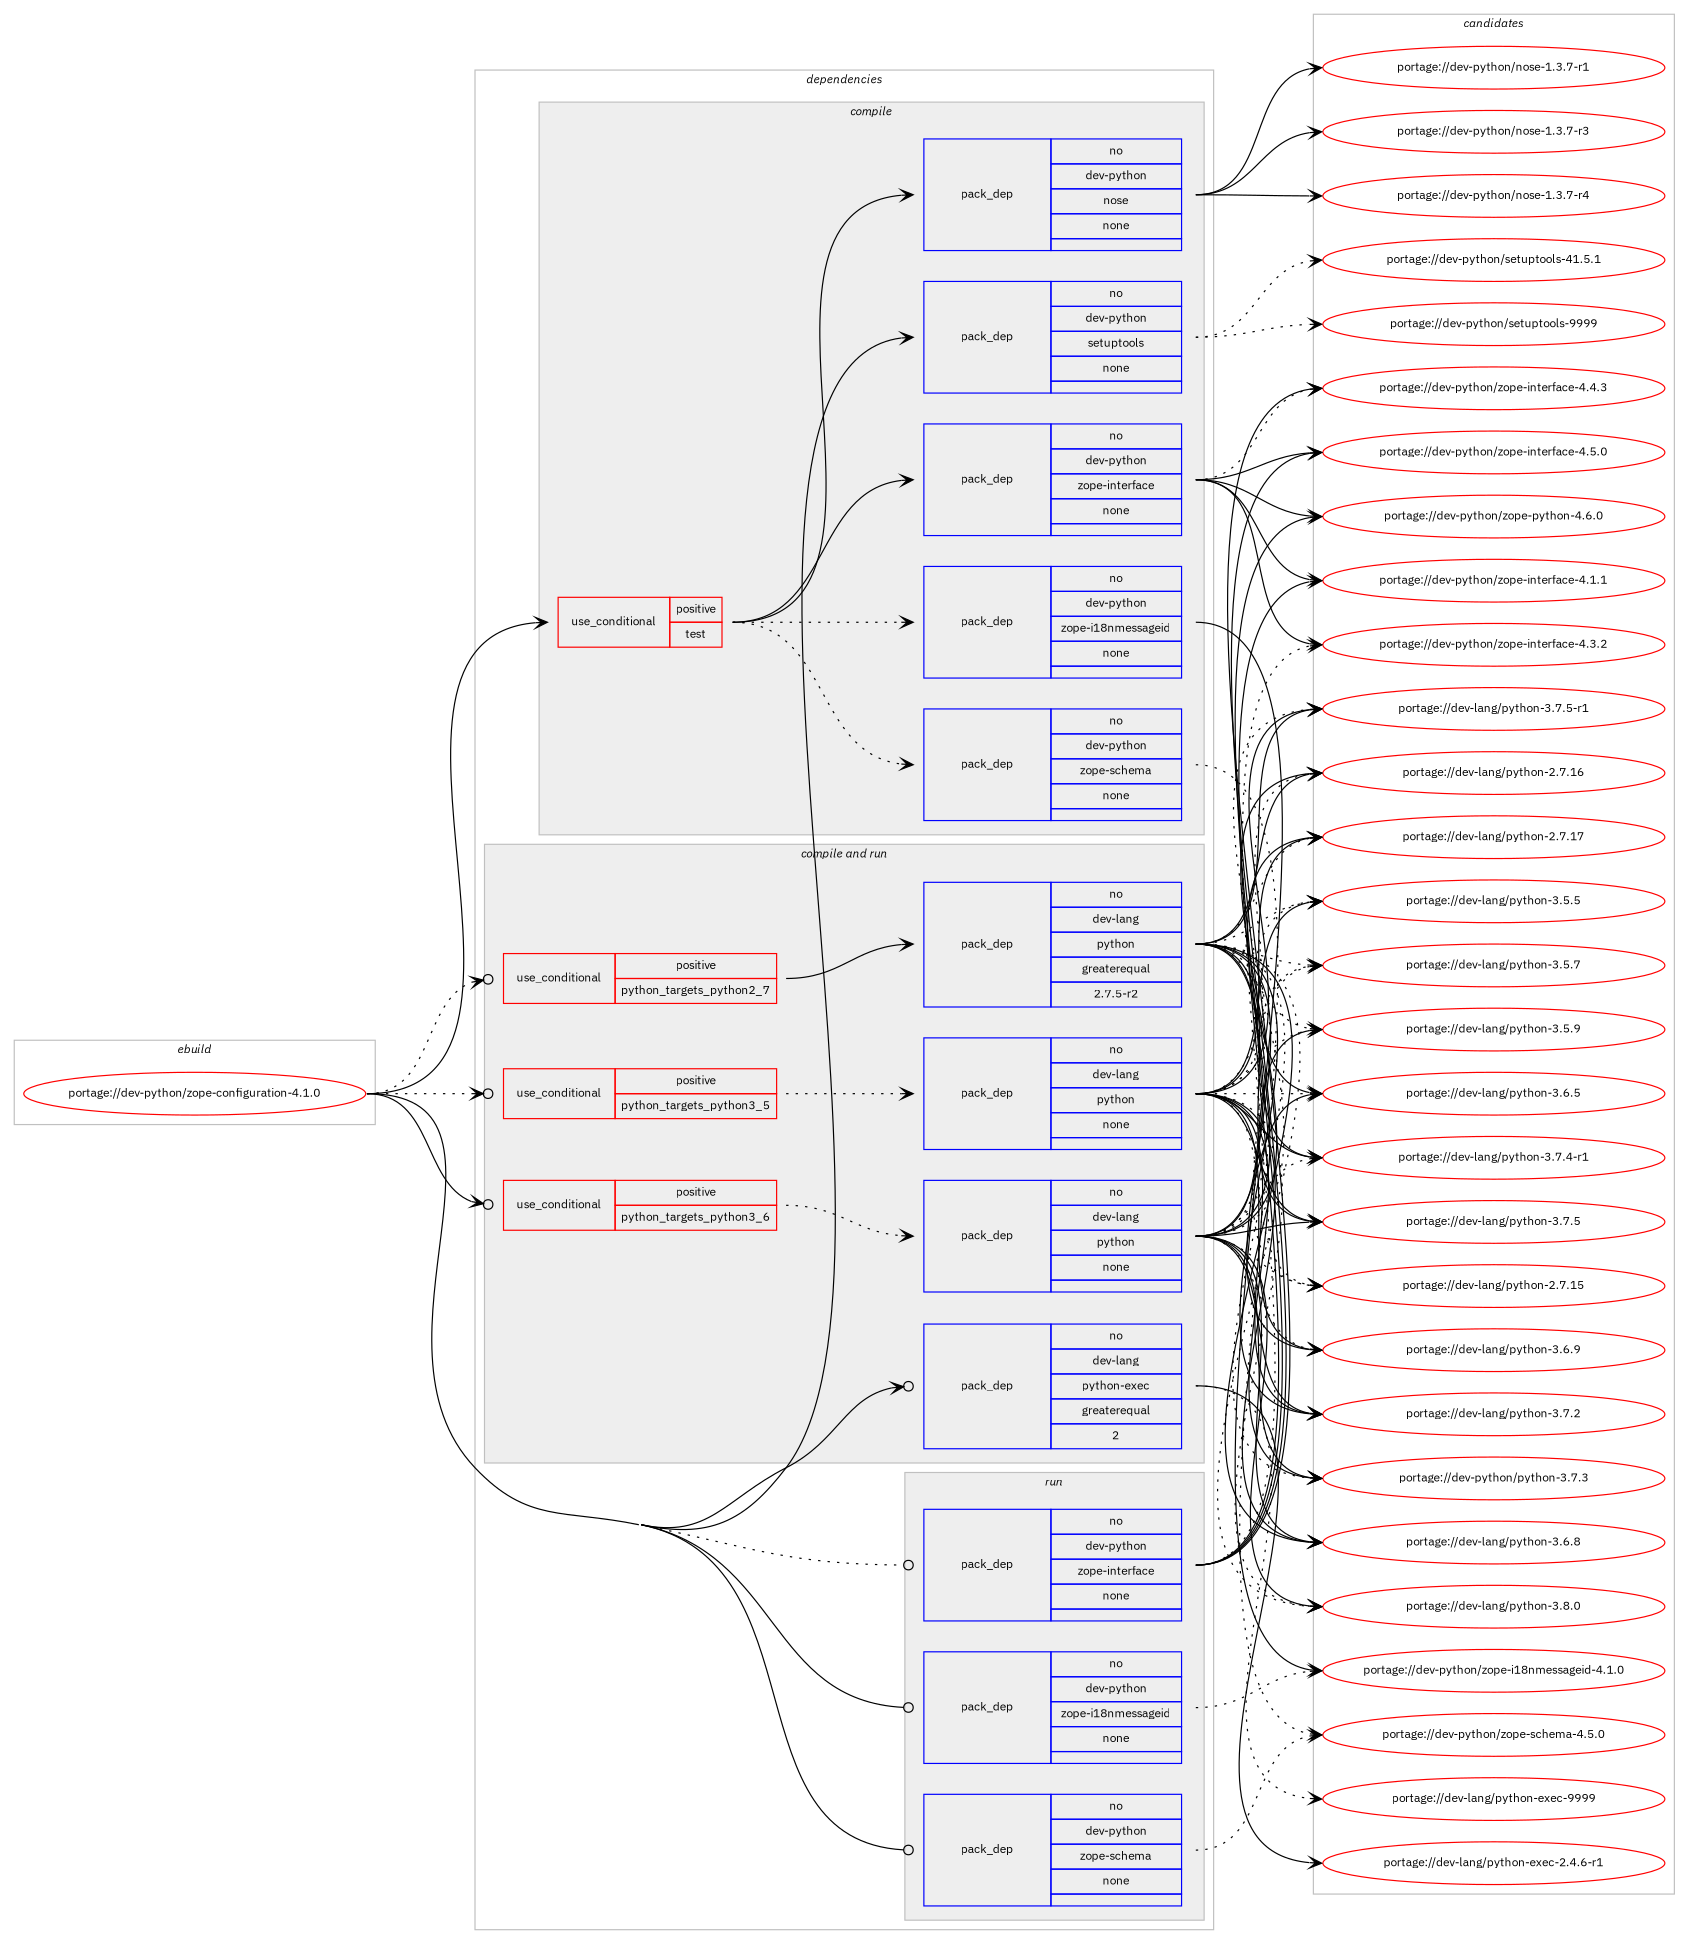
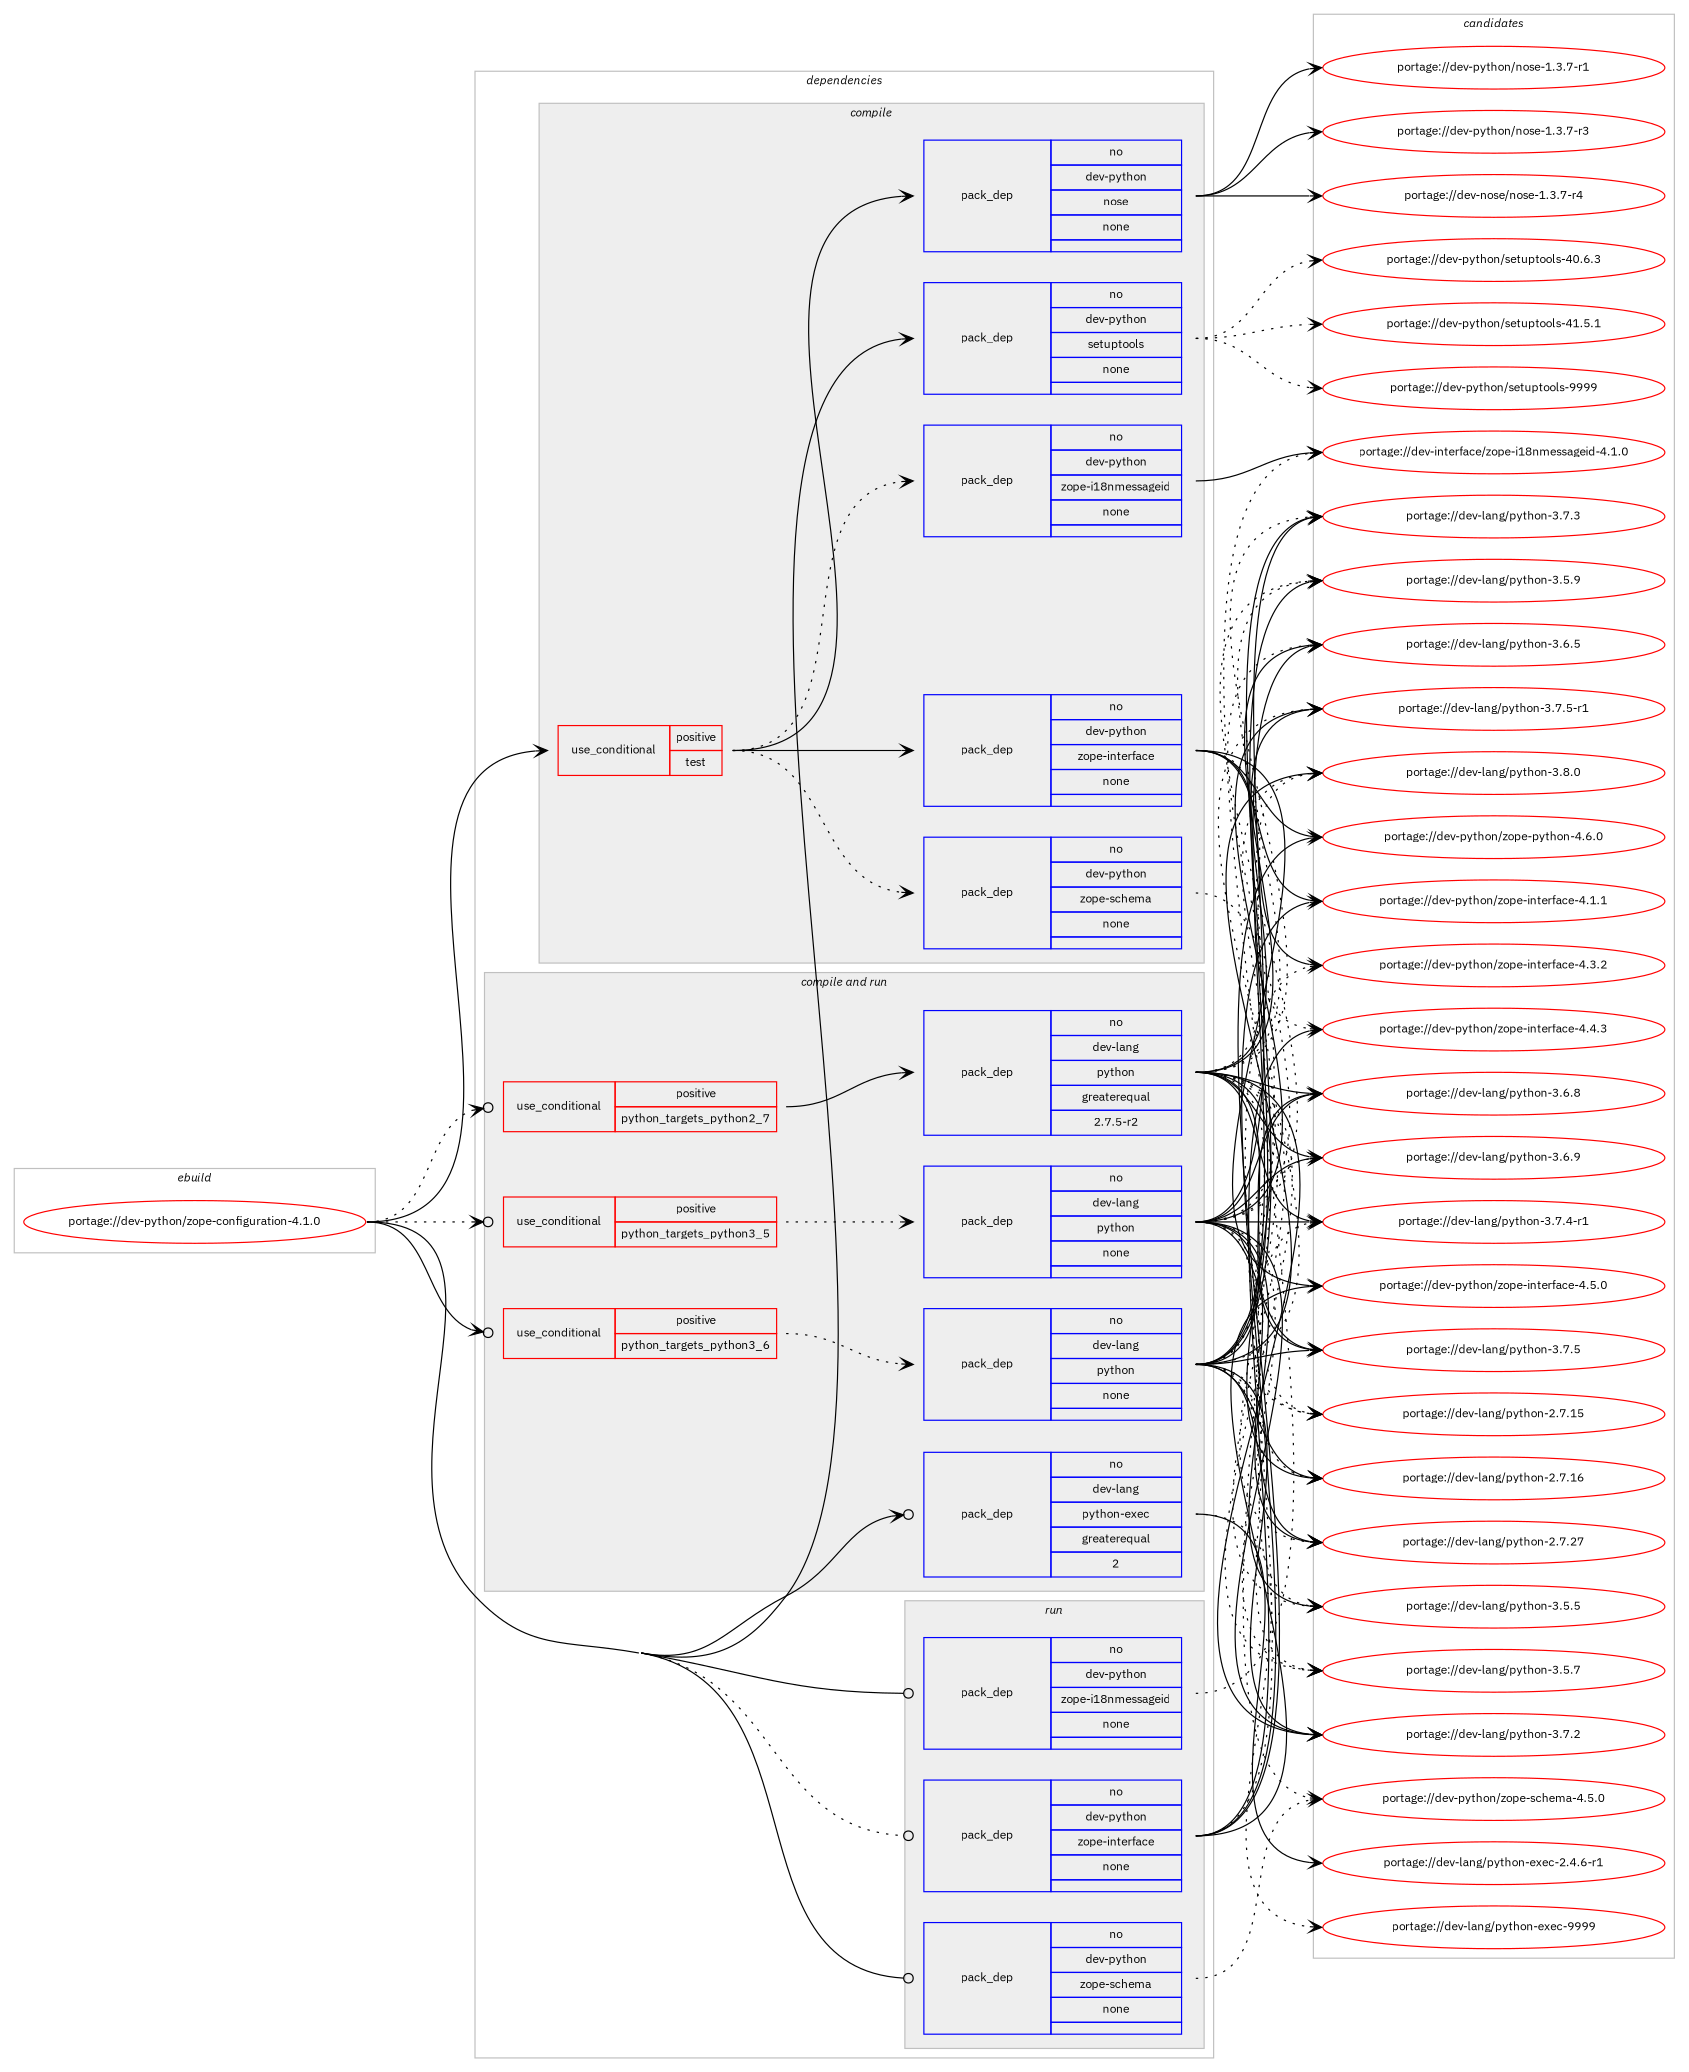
node "portage://dev-python/nose-1.3.7-r4": label "portage://dev-python/nose-1.3.7-r4" -> "portage://dev-nose/nose-1.3.7-r4"
node "portage://dev-python/setuptools-40.6.3": added
node "portage://dev-lang/python-2.7.17": label "portage://dev-lang/python-2.7.17" -> "portage://dev-lang/python-2.7.27"
node "portage://dev-python/python-3.7.3": label "portage://dev-python/python-3.7.3" -> "portage://dev-lang/python-3.7.3"
node "portage://dev-python/zope-i18nmessageid-4.1.0": label "portage://dev-python/zope-i18nmessageid-4.1.0" -> "portage://dev-interface/zope-i18nmessageid-4.1.0"
